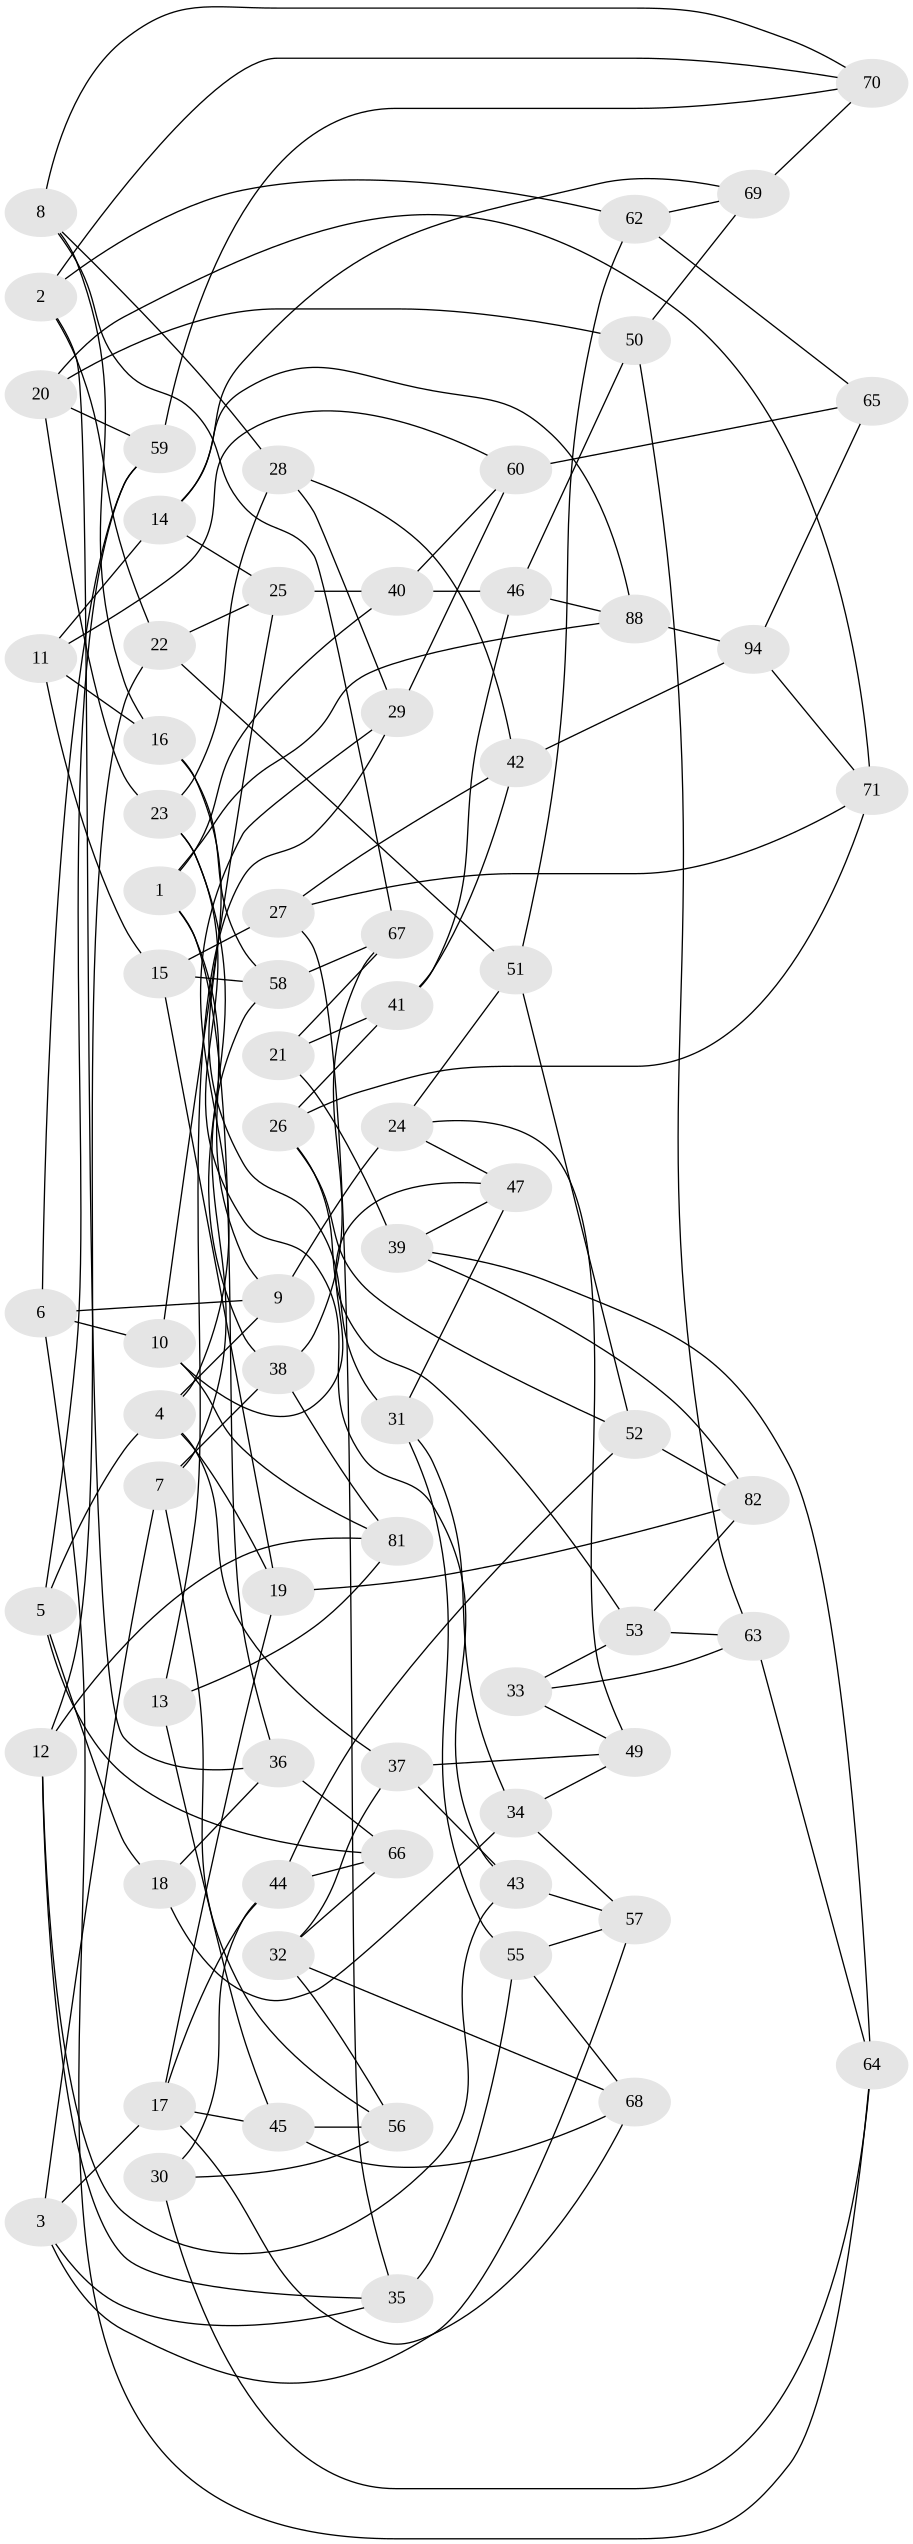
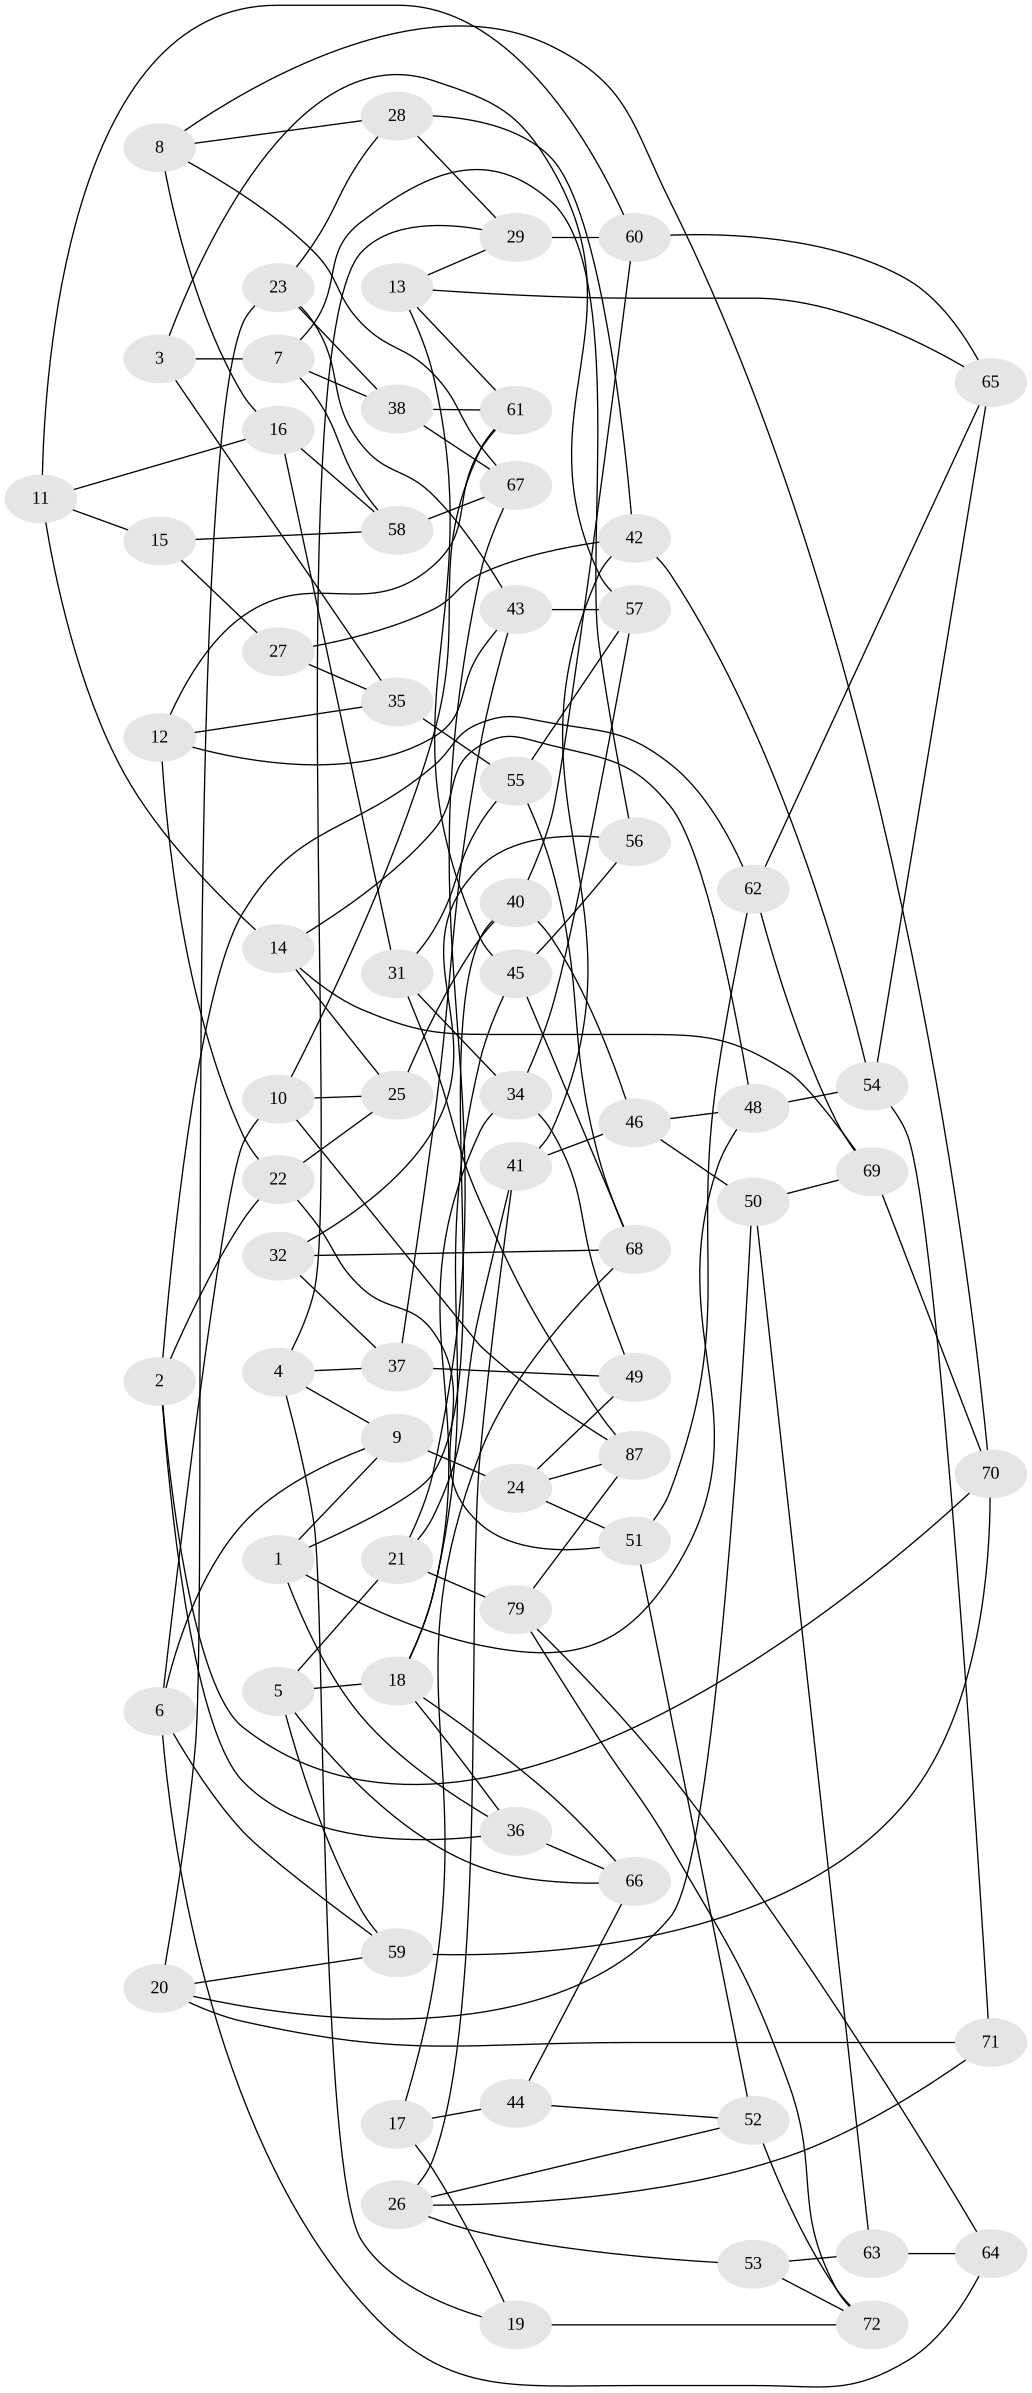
edge "13" -- "65": added
node "88": label "88" -> "48"
node "94": label "94" -> "54"
edge "71" -- "27": removed
node "47": label "47" -> "87"
node "39": label "39" -> "79"
edge "15" -- "19": removed
edge "4" -- "5": now "21" -- "5"
node "82": label "82" -> "72"
node "81": label "81" -> "61"
node "33": removed
edge "66" -- "32": now "66" -- "18"
edge "17" -- "45": now "18" -- "45"
edge "17" -- "3": removed
node "30": removed
